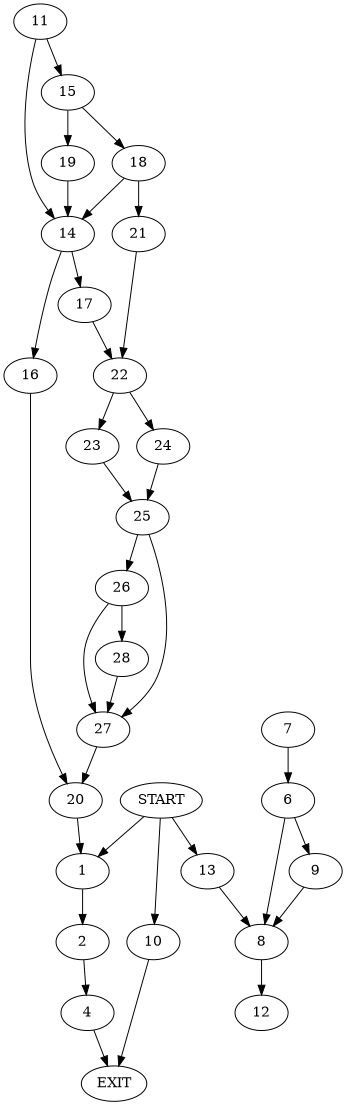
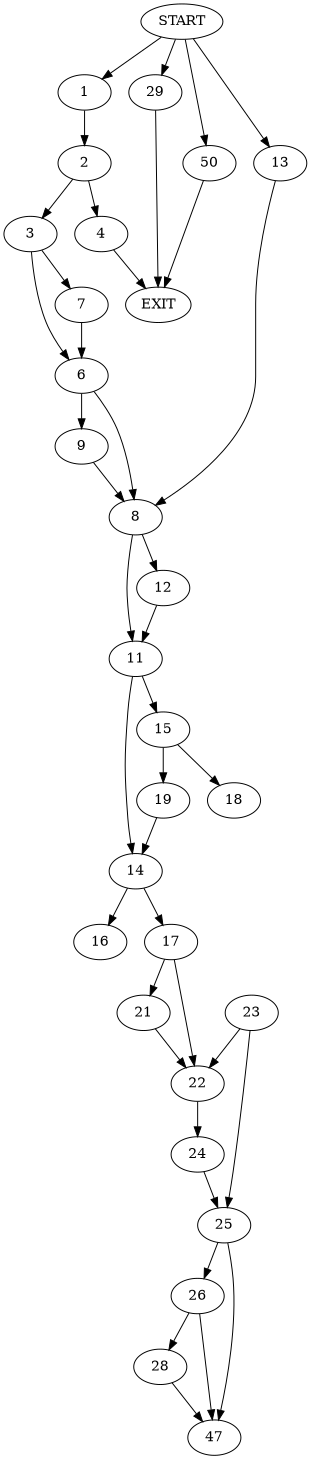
node "29": added
edge "18" -> "21": now "17" -> "21"
edge "18" -> "14": removed
node "3": added
edge "22" -> "23": reversed
edge "8" -> "11": added
edge "12" -> "11": added
node "27": label "27" -> "47"
node "20": removed
node "10": label "10" -> "50"
